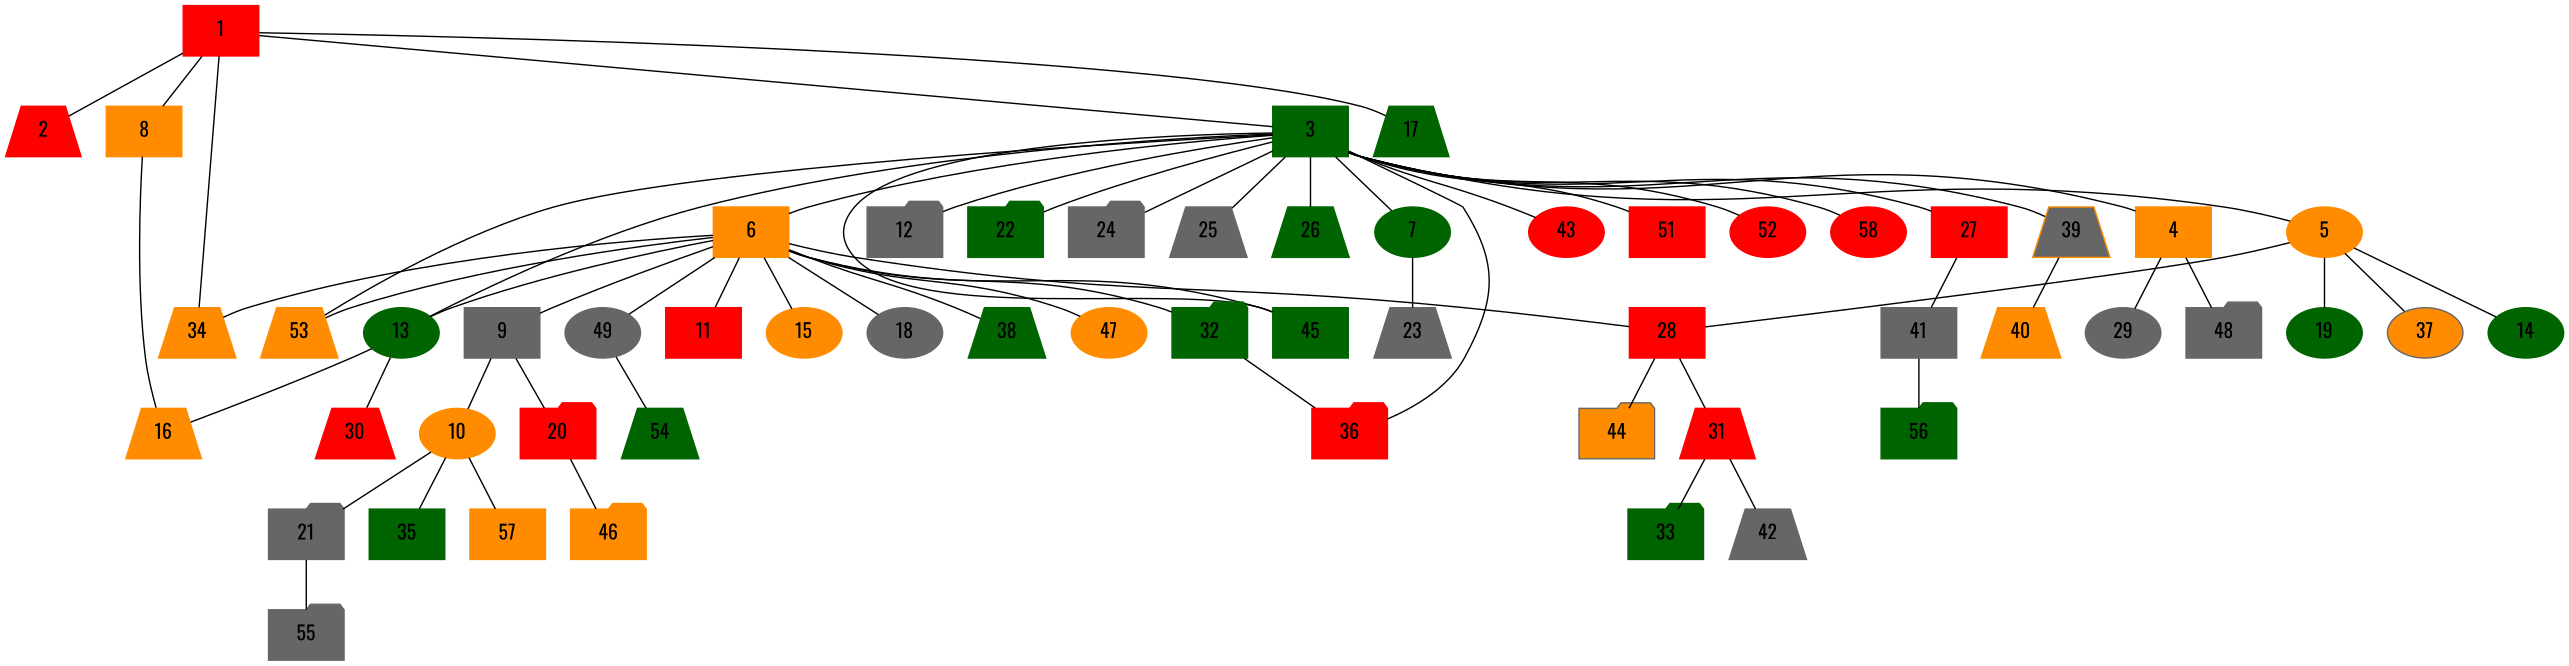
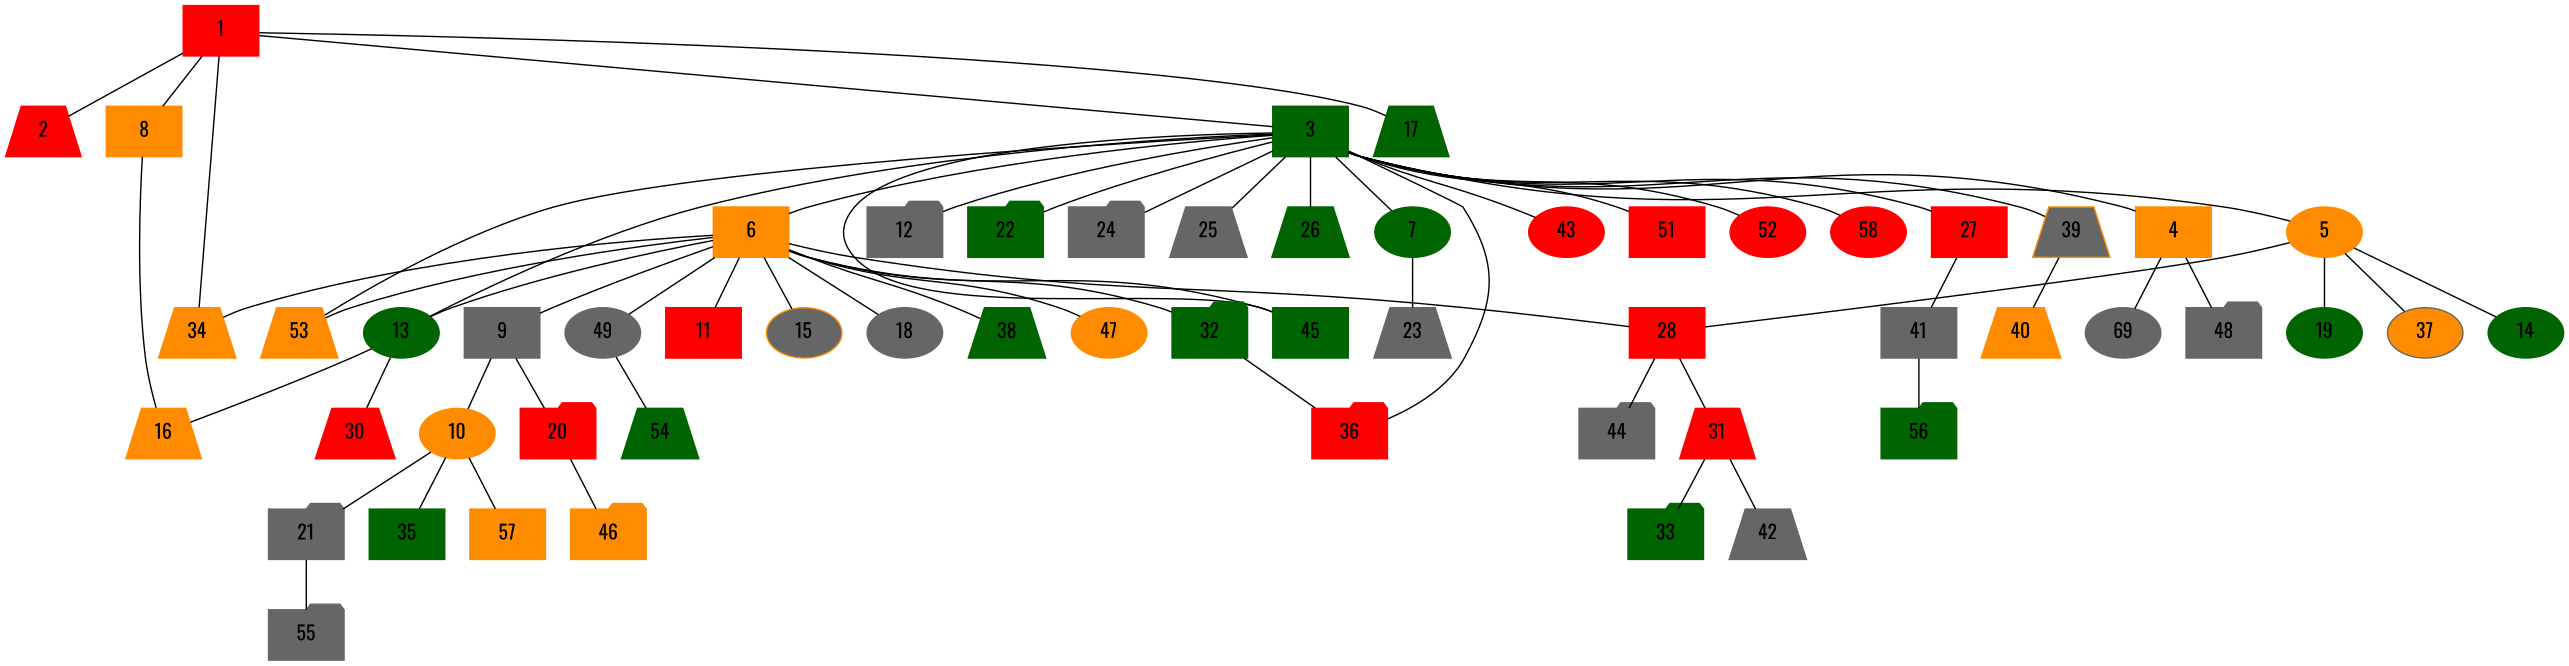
node "15": fillcolor darkorange -> gray40
node "29": label "29" -> "69"
node "44": fillcolor darkorange -> gray40
